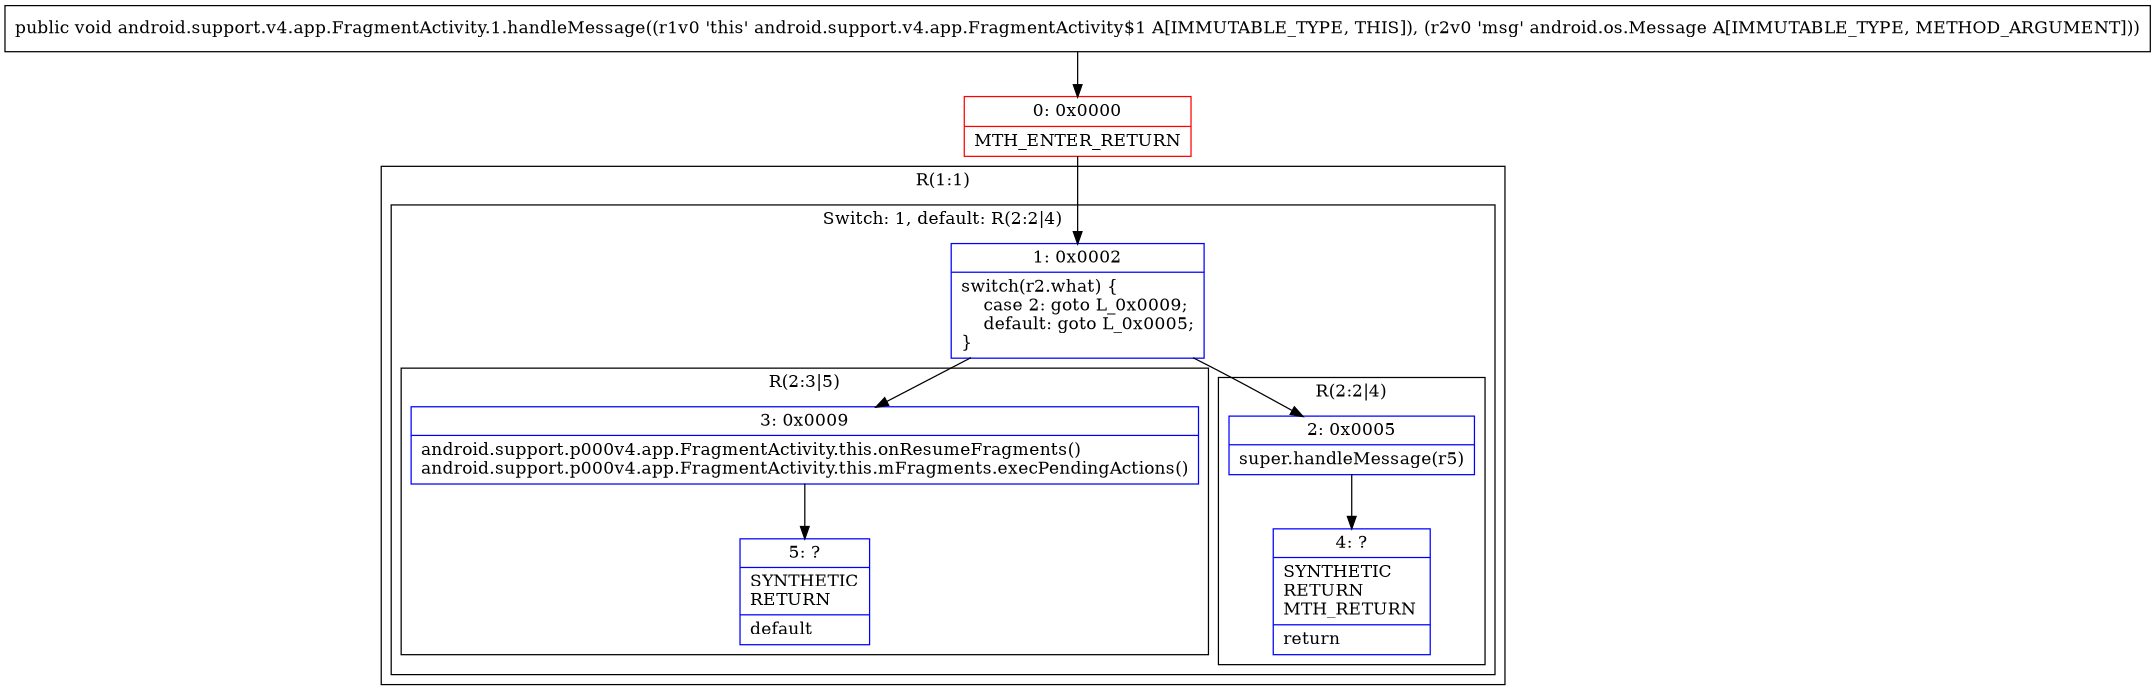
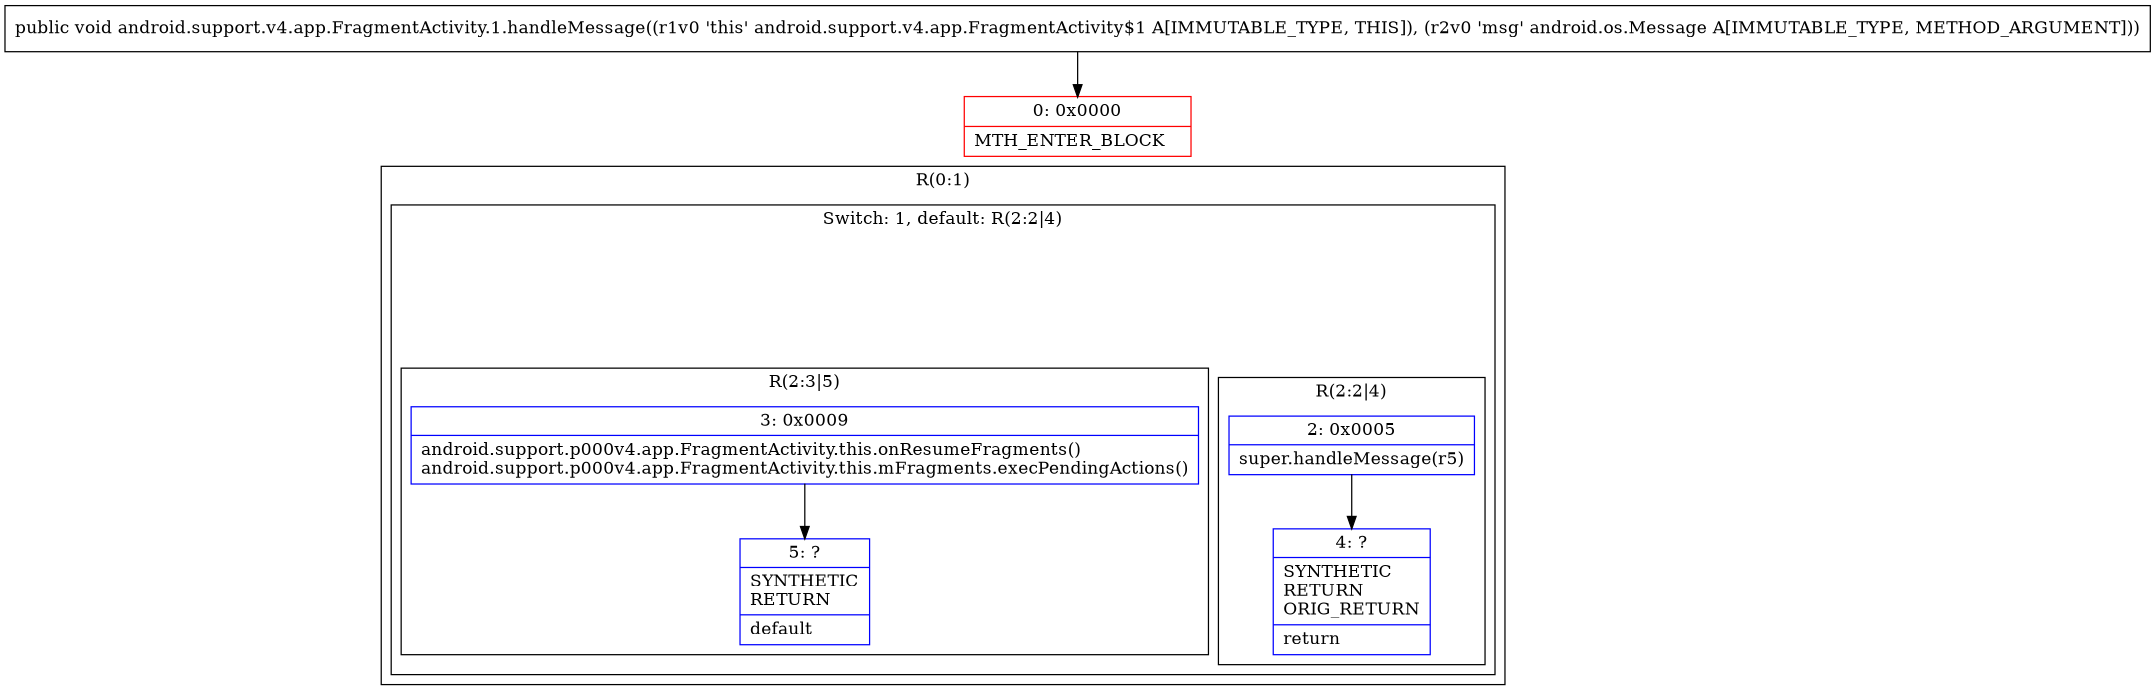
node "0: 0x0000": text "MTH_ENTER_RETURN" -> "MTH_ENTER_BLOCK"
cluster "R(1:1)": label "R(1:1)" -> "R(0:1)"
node "1: 0x0002": removed
node "4: ?": text "MTH_RETURN" -> "ORIG_RETURN"
